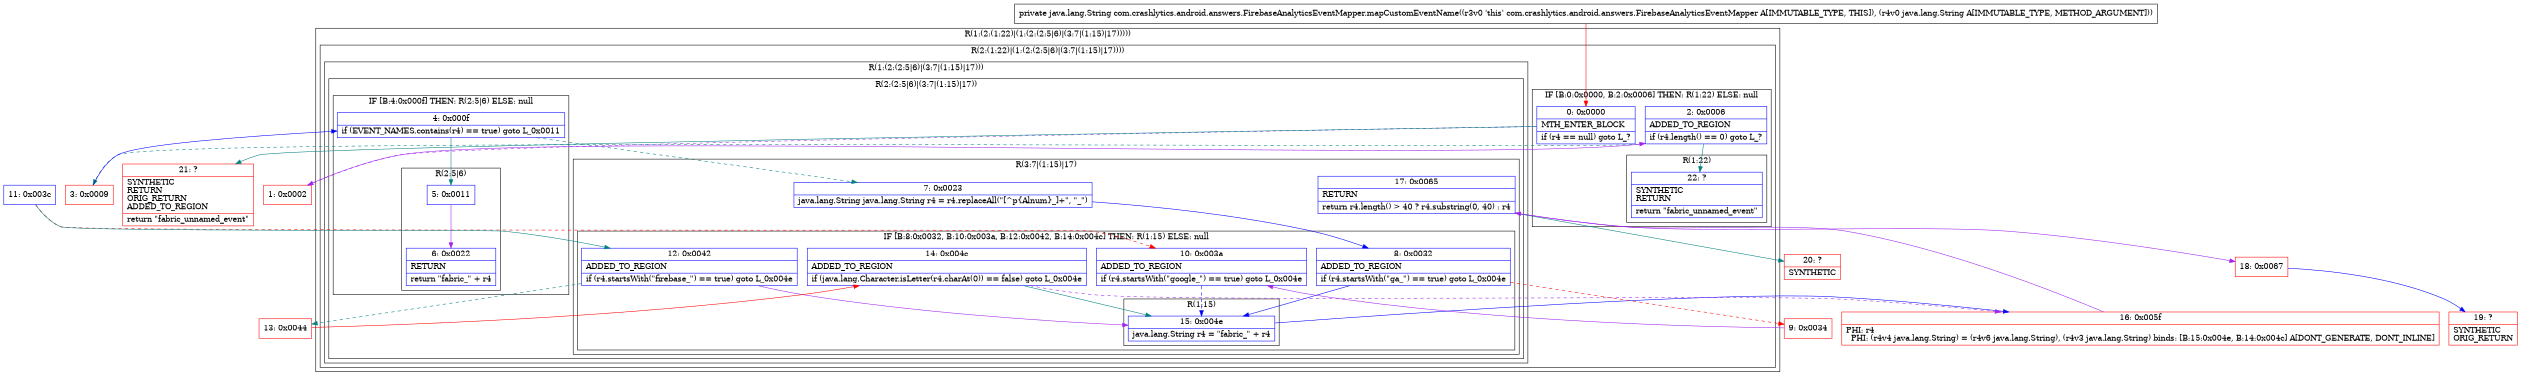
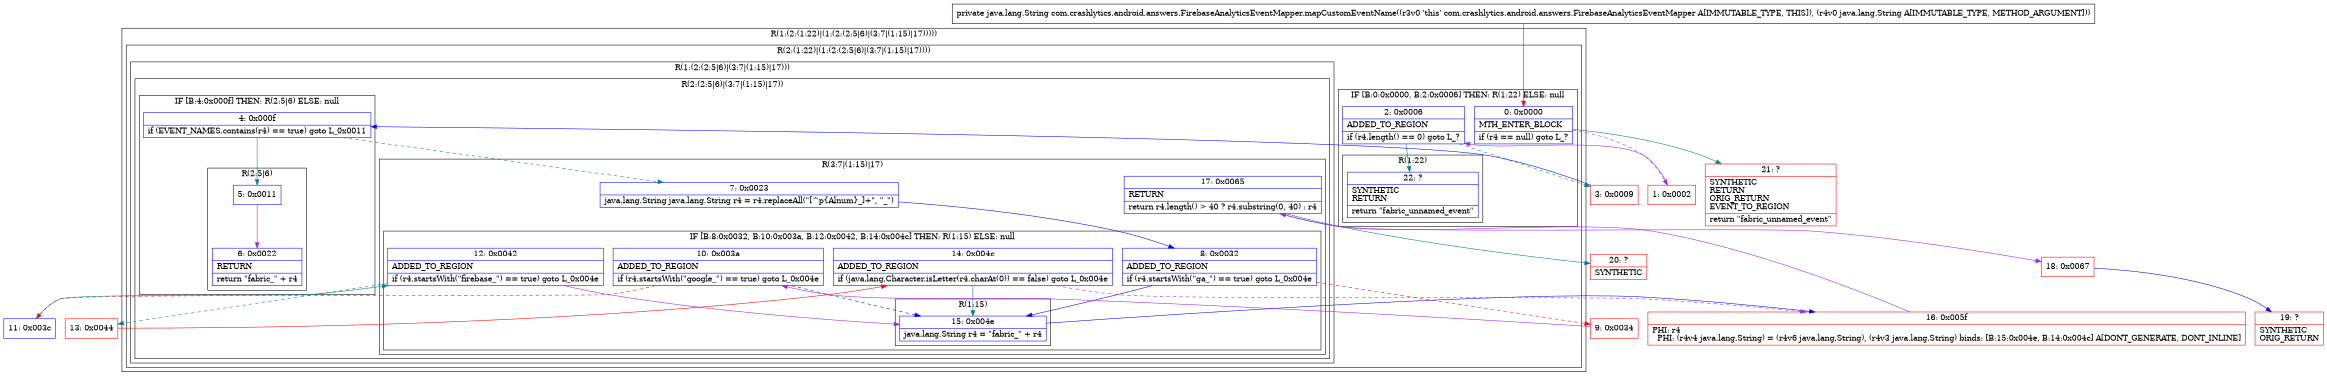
node "21: ?": text "ADDED_TO_REGION" -> "EVENT_TO_REGION"
edge "11: 0x003c" -> "10: 0x003a": reversed
